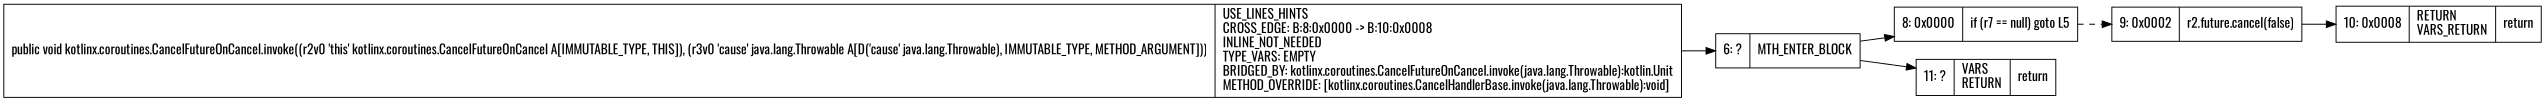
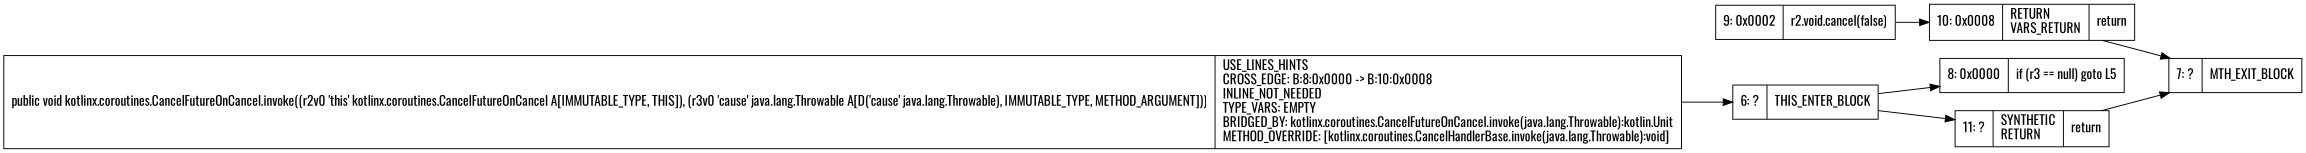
node "8: 0x0000": text "if (r7 == null) goto L5" -> "if (r3 == null) goto L5"
edge "8: 0x0000" -> "9: 0x0002": removed
node "9: 0x0002": text "r2.future.cancel(false)" -> "r2.void.cancel(false)"
node "6: ?": text "MTH_ENTER_BLOCK" -> "THIS_ENTER_BLOCK"
node "11: ?": text "VARS" -> "SYNTHETIC"
node "7: ?": added
